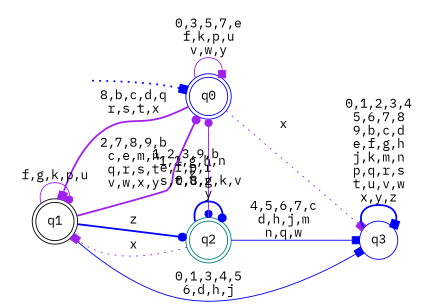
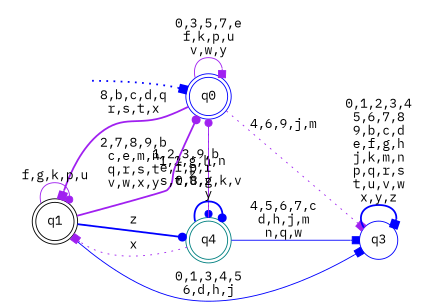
edge "q0" -> "q3": label "x" -> "4,6,9,j,m"
node "q2": label "q2" -> "q4"
